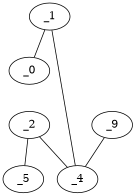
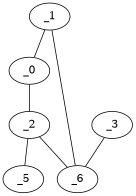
edge "_0" -- "_2": added
node "_9": label "_9" -> "_3"
node "_4": label "_4" -> "_6"
